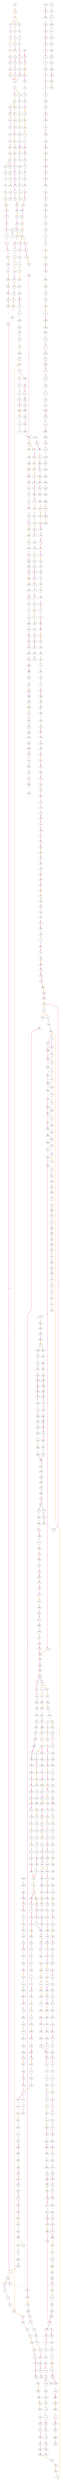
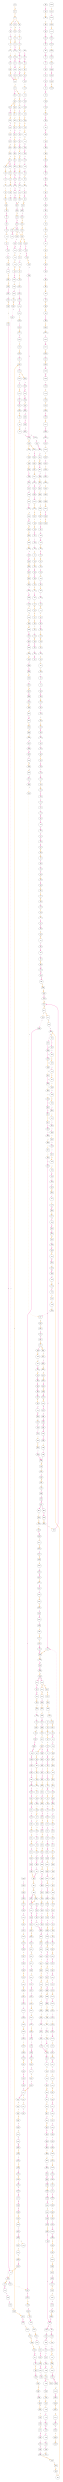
edge "S576" -> "S585": now "S576" -> "S586"
